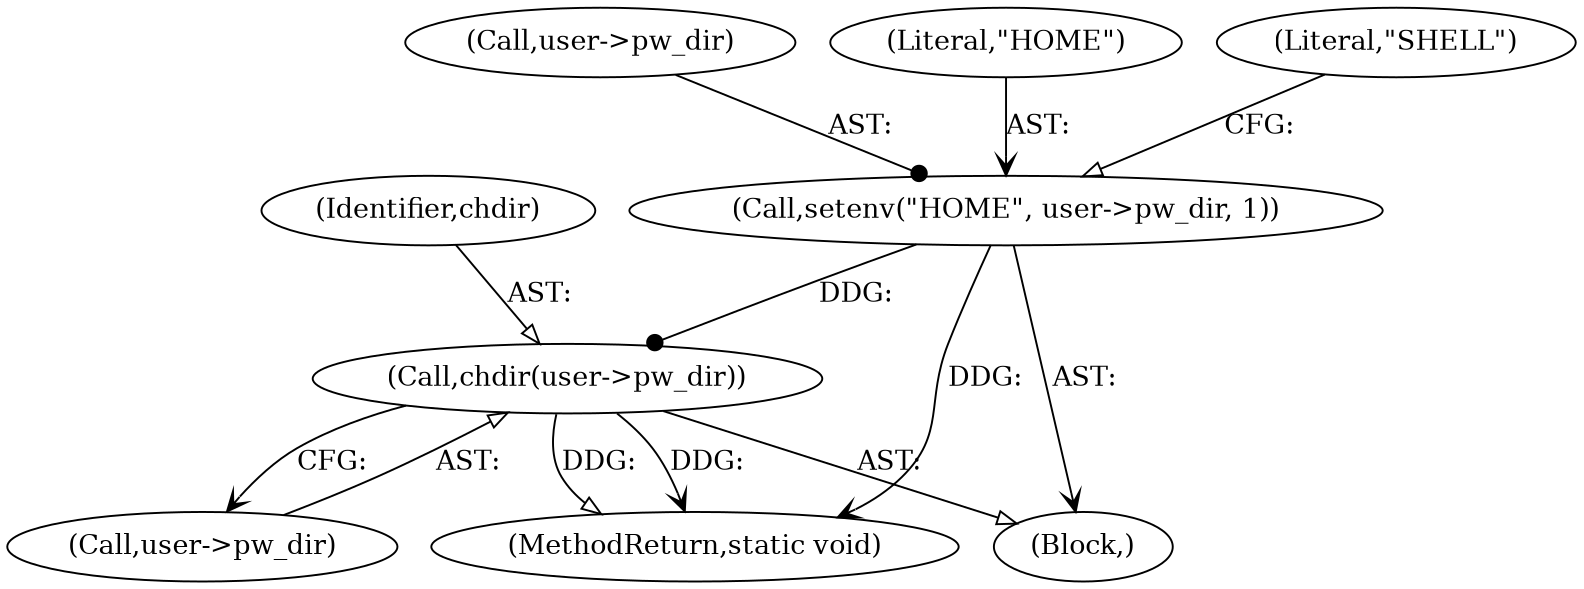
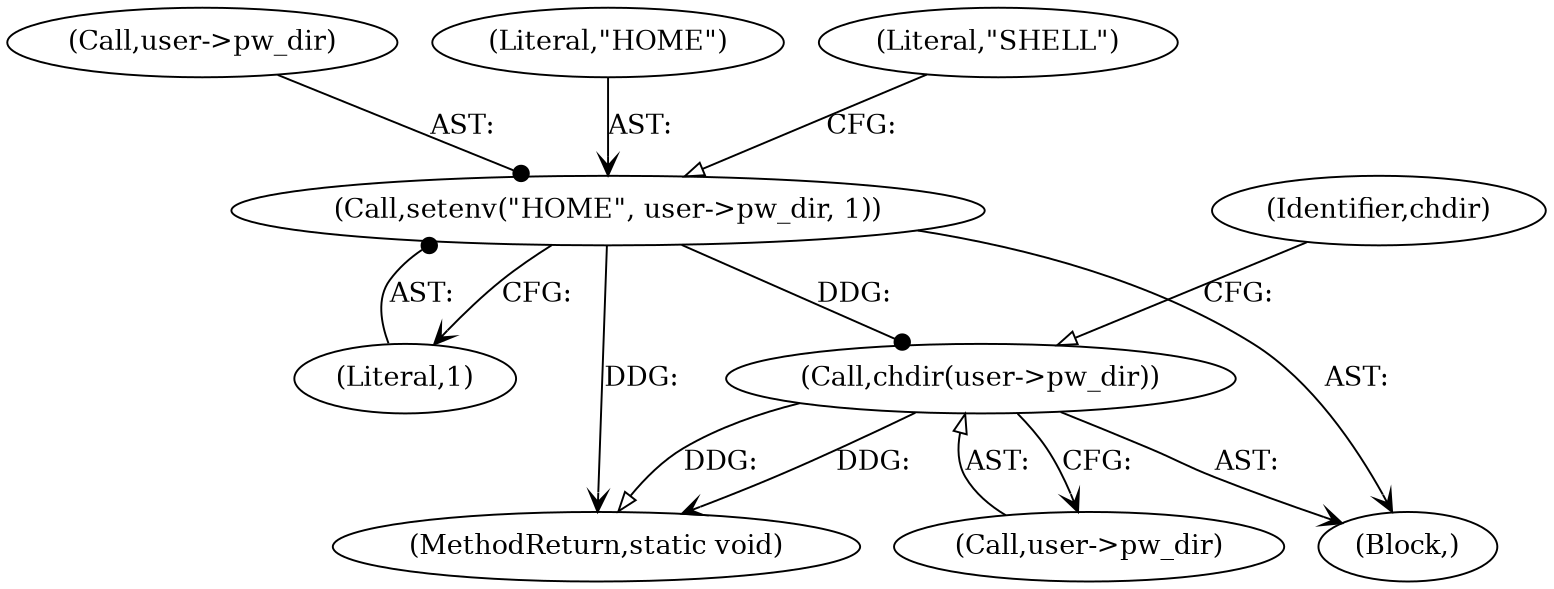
edge "(Identifier,chdir)" -> "(Call,chdir(user->pw_dir))": label "AST: " -> "CFG: "
node "(Literal,1)": added
edge "(Call,chdir(user->pw_dir))" -> "(Block,)": arrowhead onormal -> vee
